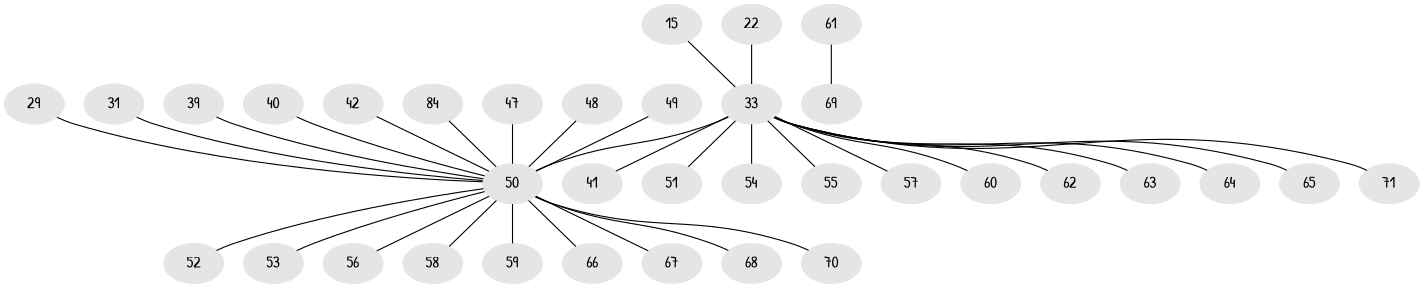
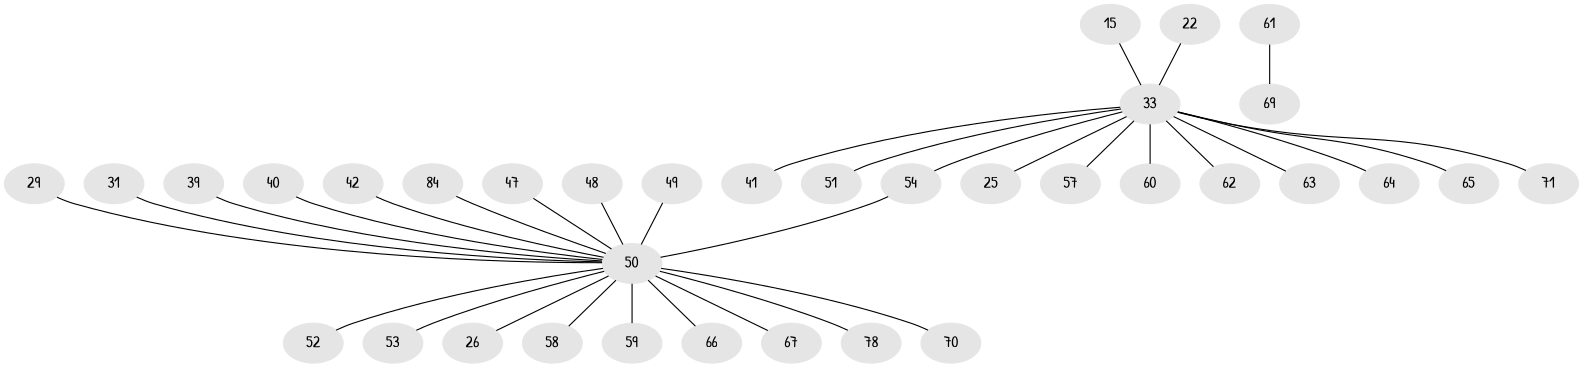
edge "33" -- "50": now "54" -- "50"
node "55": label "55" -> "25"
node "56": label "56" -> "26"
node "68": label "68" -> "78"
